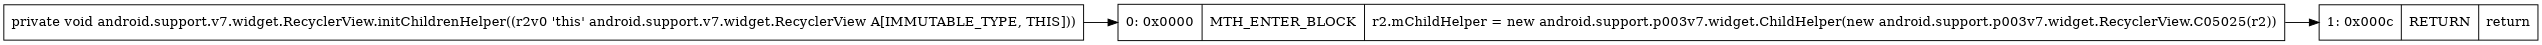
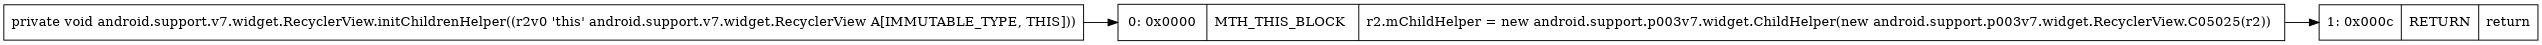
node "0: 0x0000": text "MTH_ENTER_BLOCK" -> "MTH_THIS_BLOCK"
